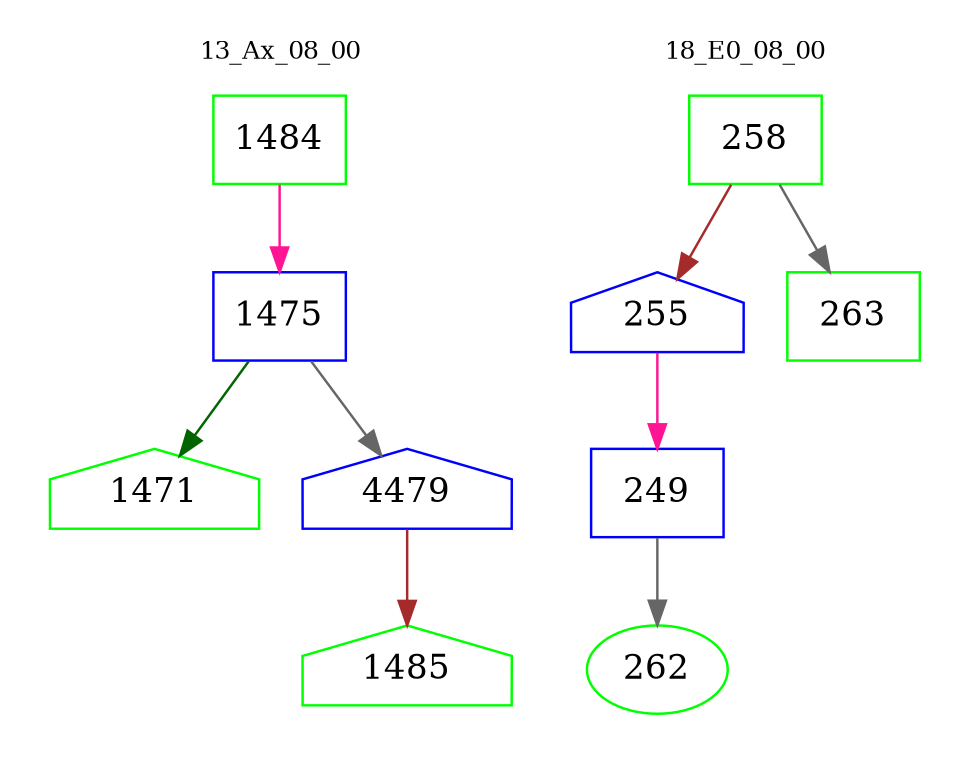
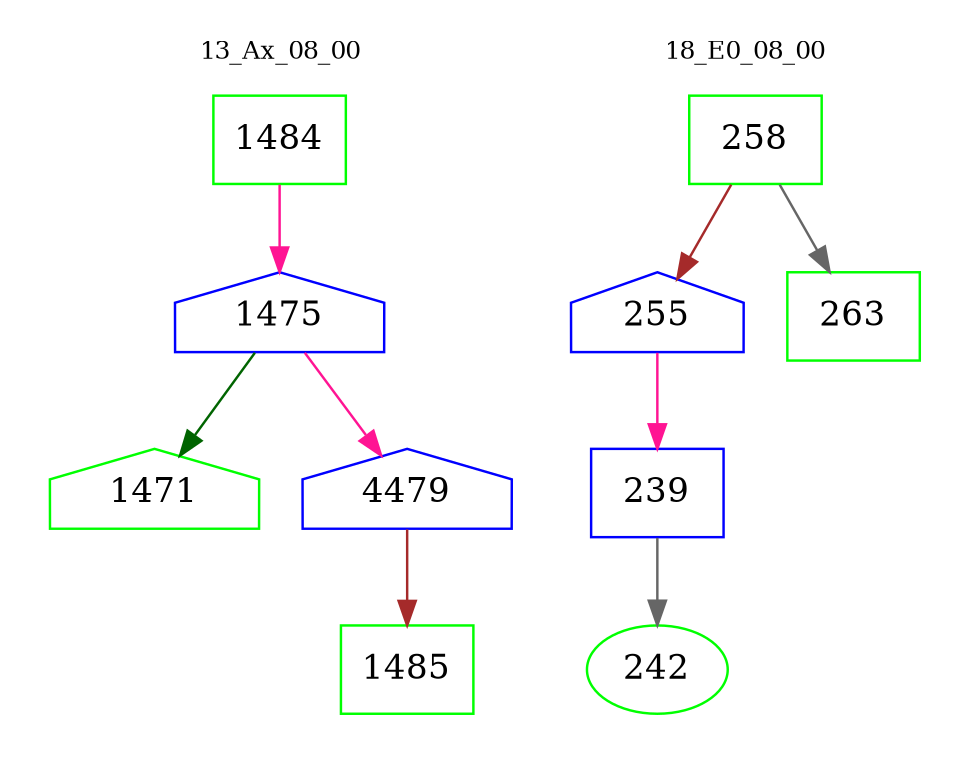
node "1475": shape box -> house
edge "1475" -> "4479": color gray40 -> deeppink
node "249": label "249" -> "239"
node "1485": shape house -> box
node "262": label "262" -> "242"
